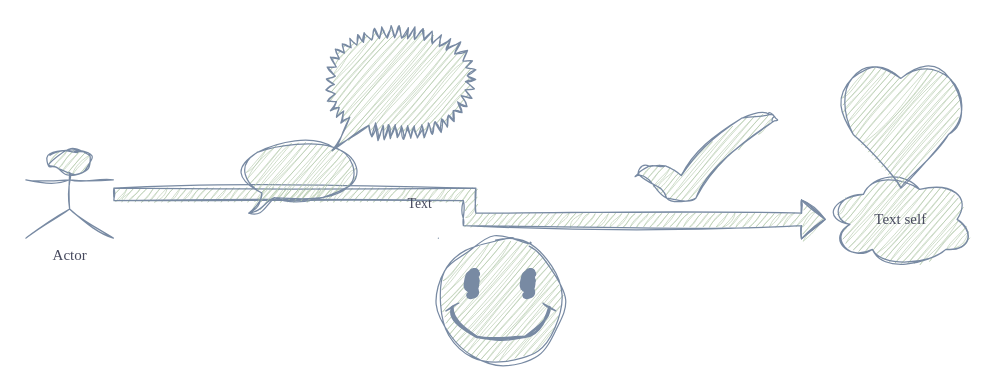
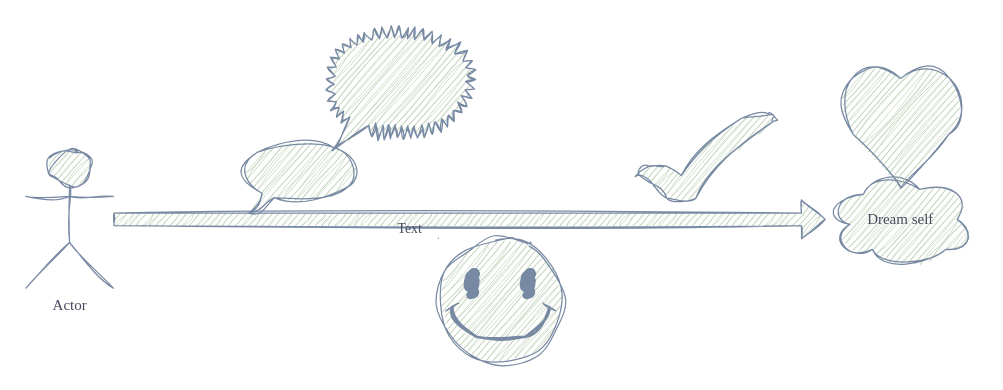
node "Actor": size 88x88 -> 88x138
node "Text self": label "Text self" -> "Dream self"
